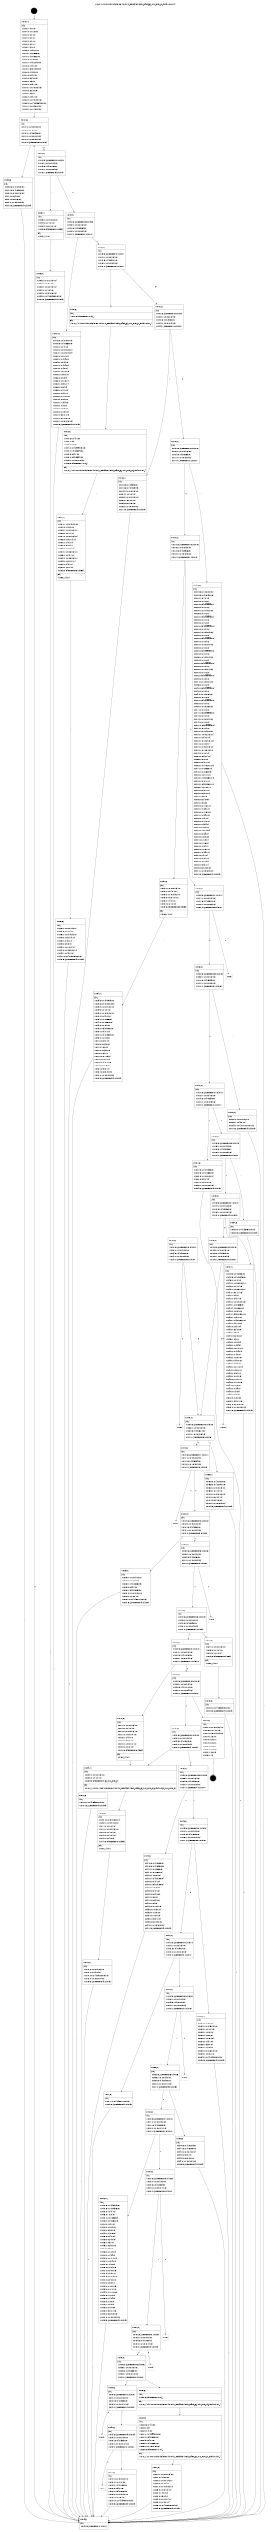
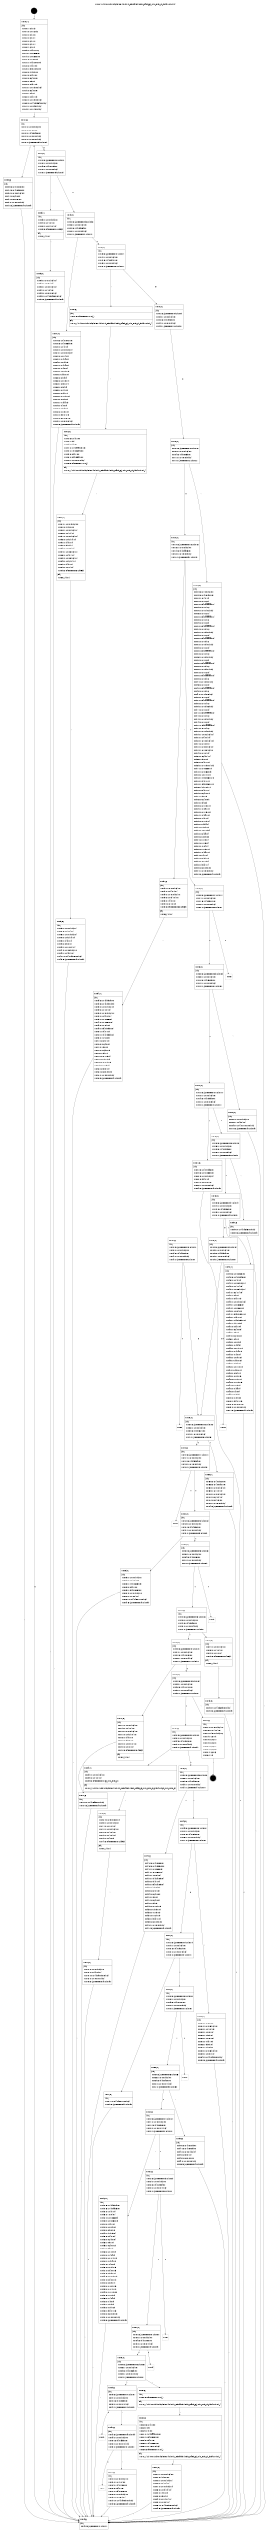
node "0x402143 [36]": removed
edge "0x402167 [33]" -> "0x4020f7 [12]": now "0x402167 [33]" -> "0x402188 [15]"
